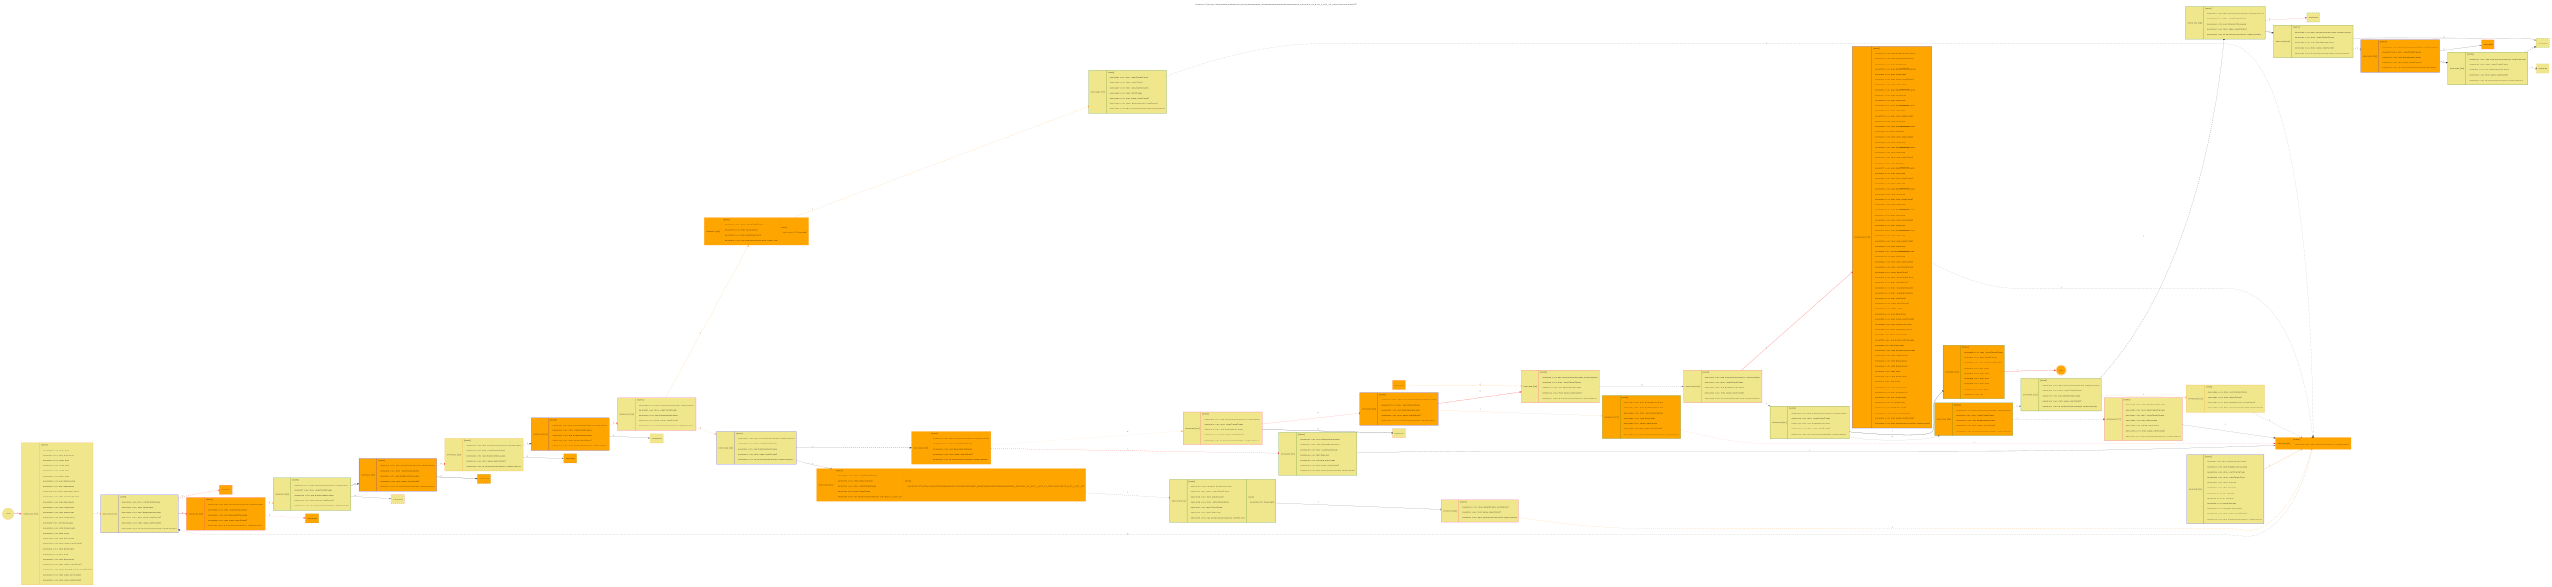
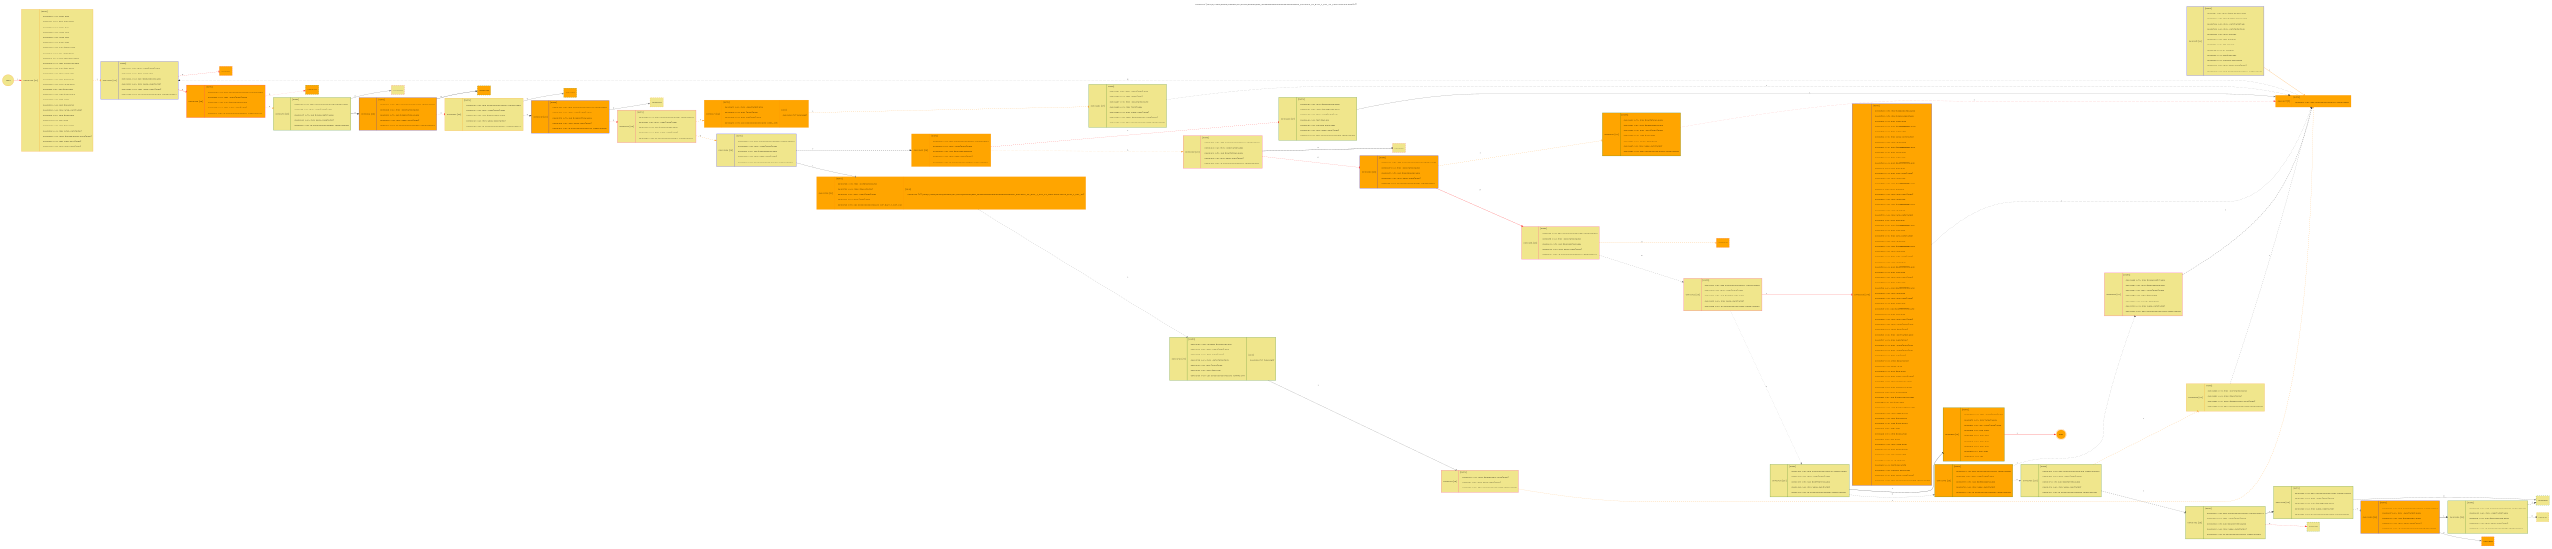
edge "0x401901" -> "0x4013f6 [28]": reversed
